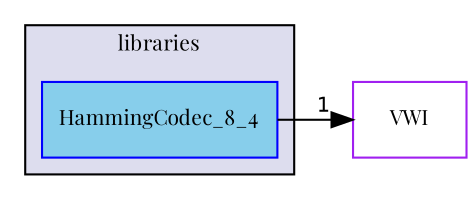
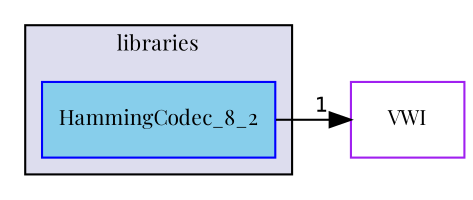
node "HammingCodec_8_4": label "HammingCodec_8_4" -> "HammingCodec_8_2"
